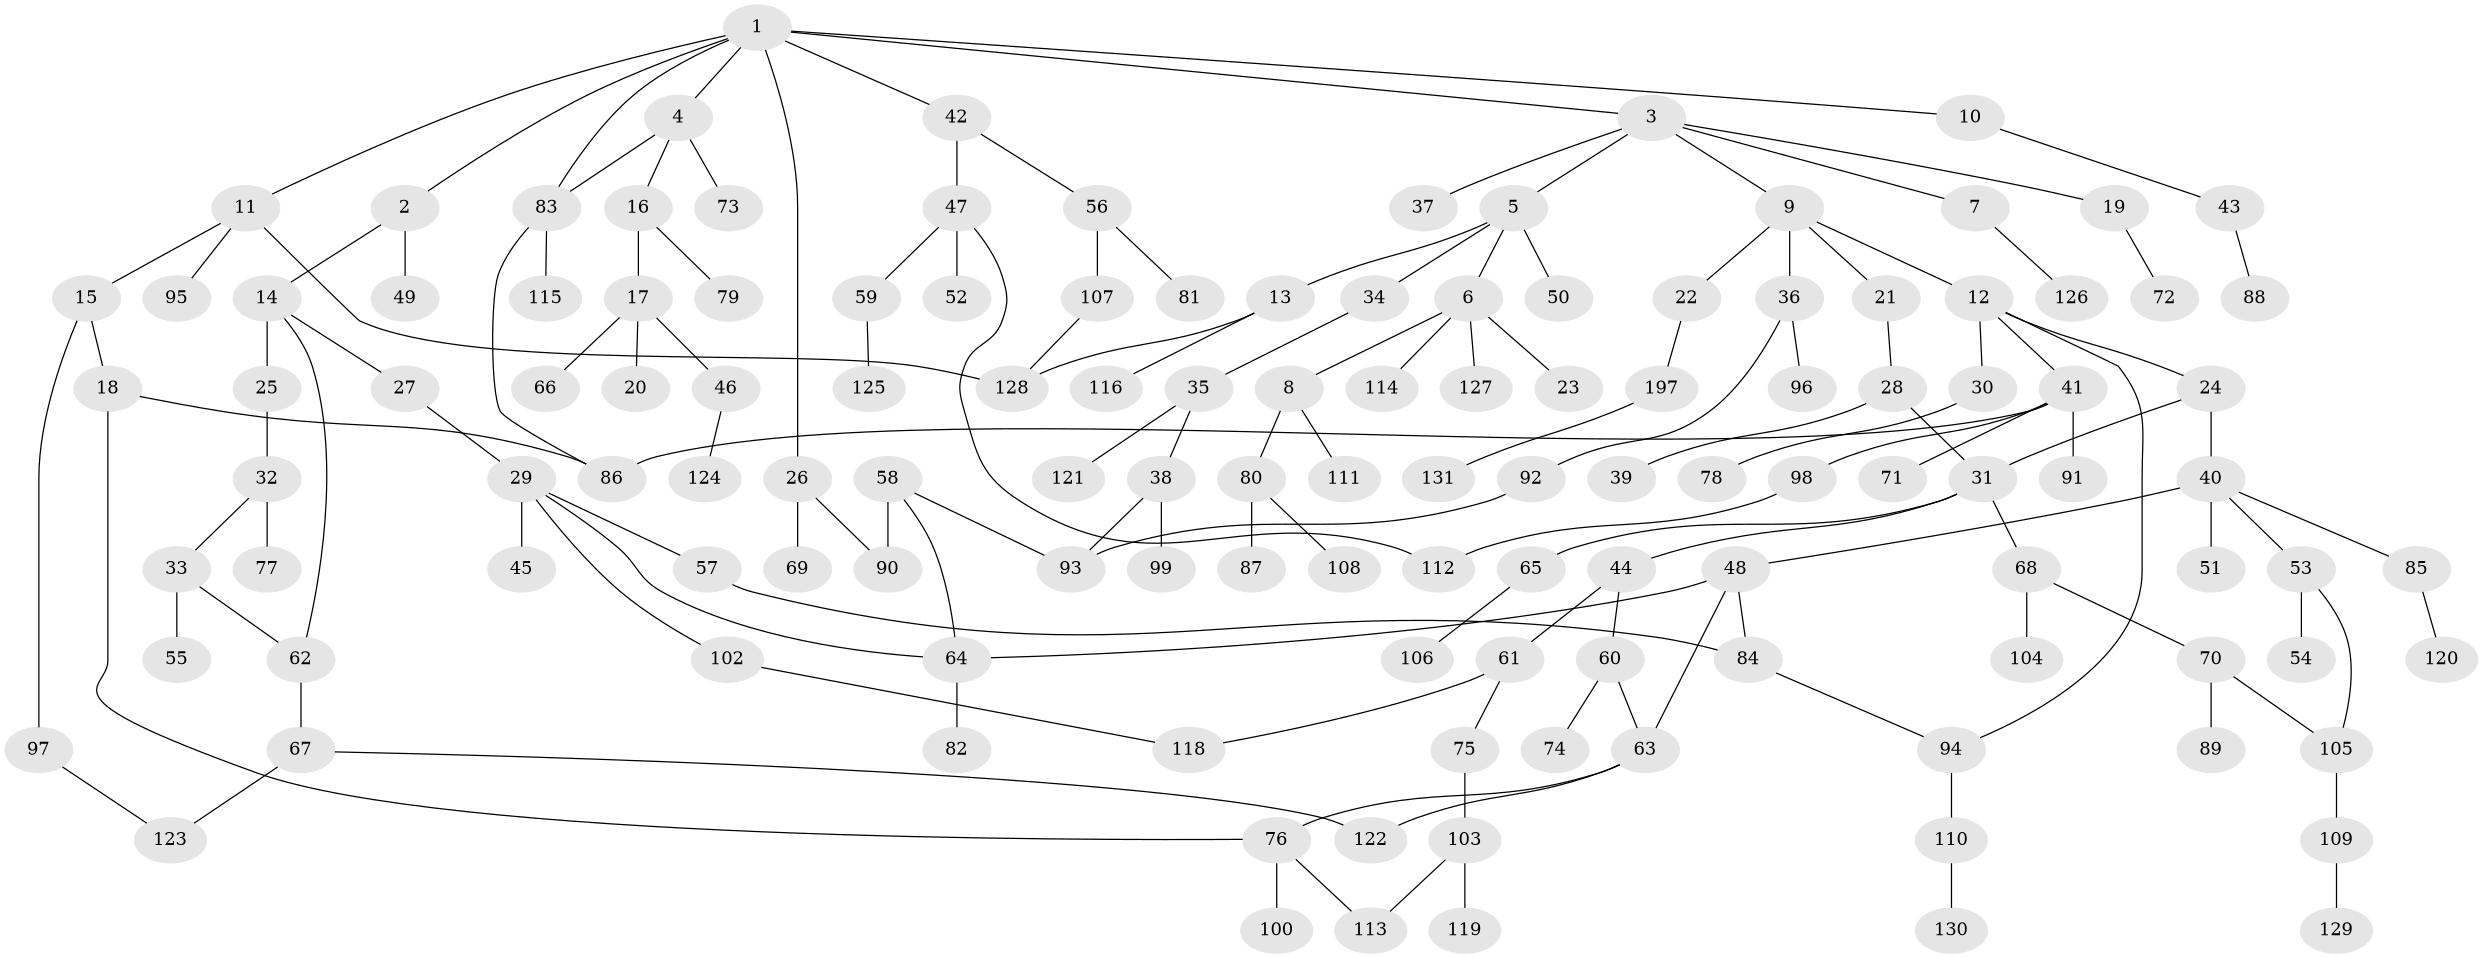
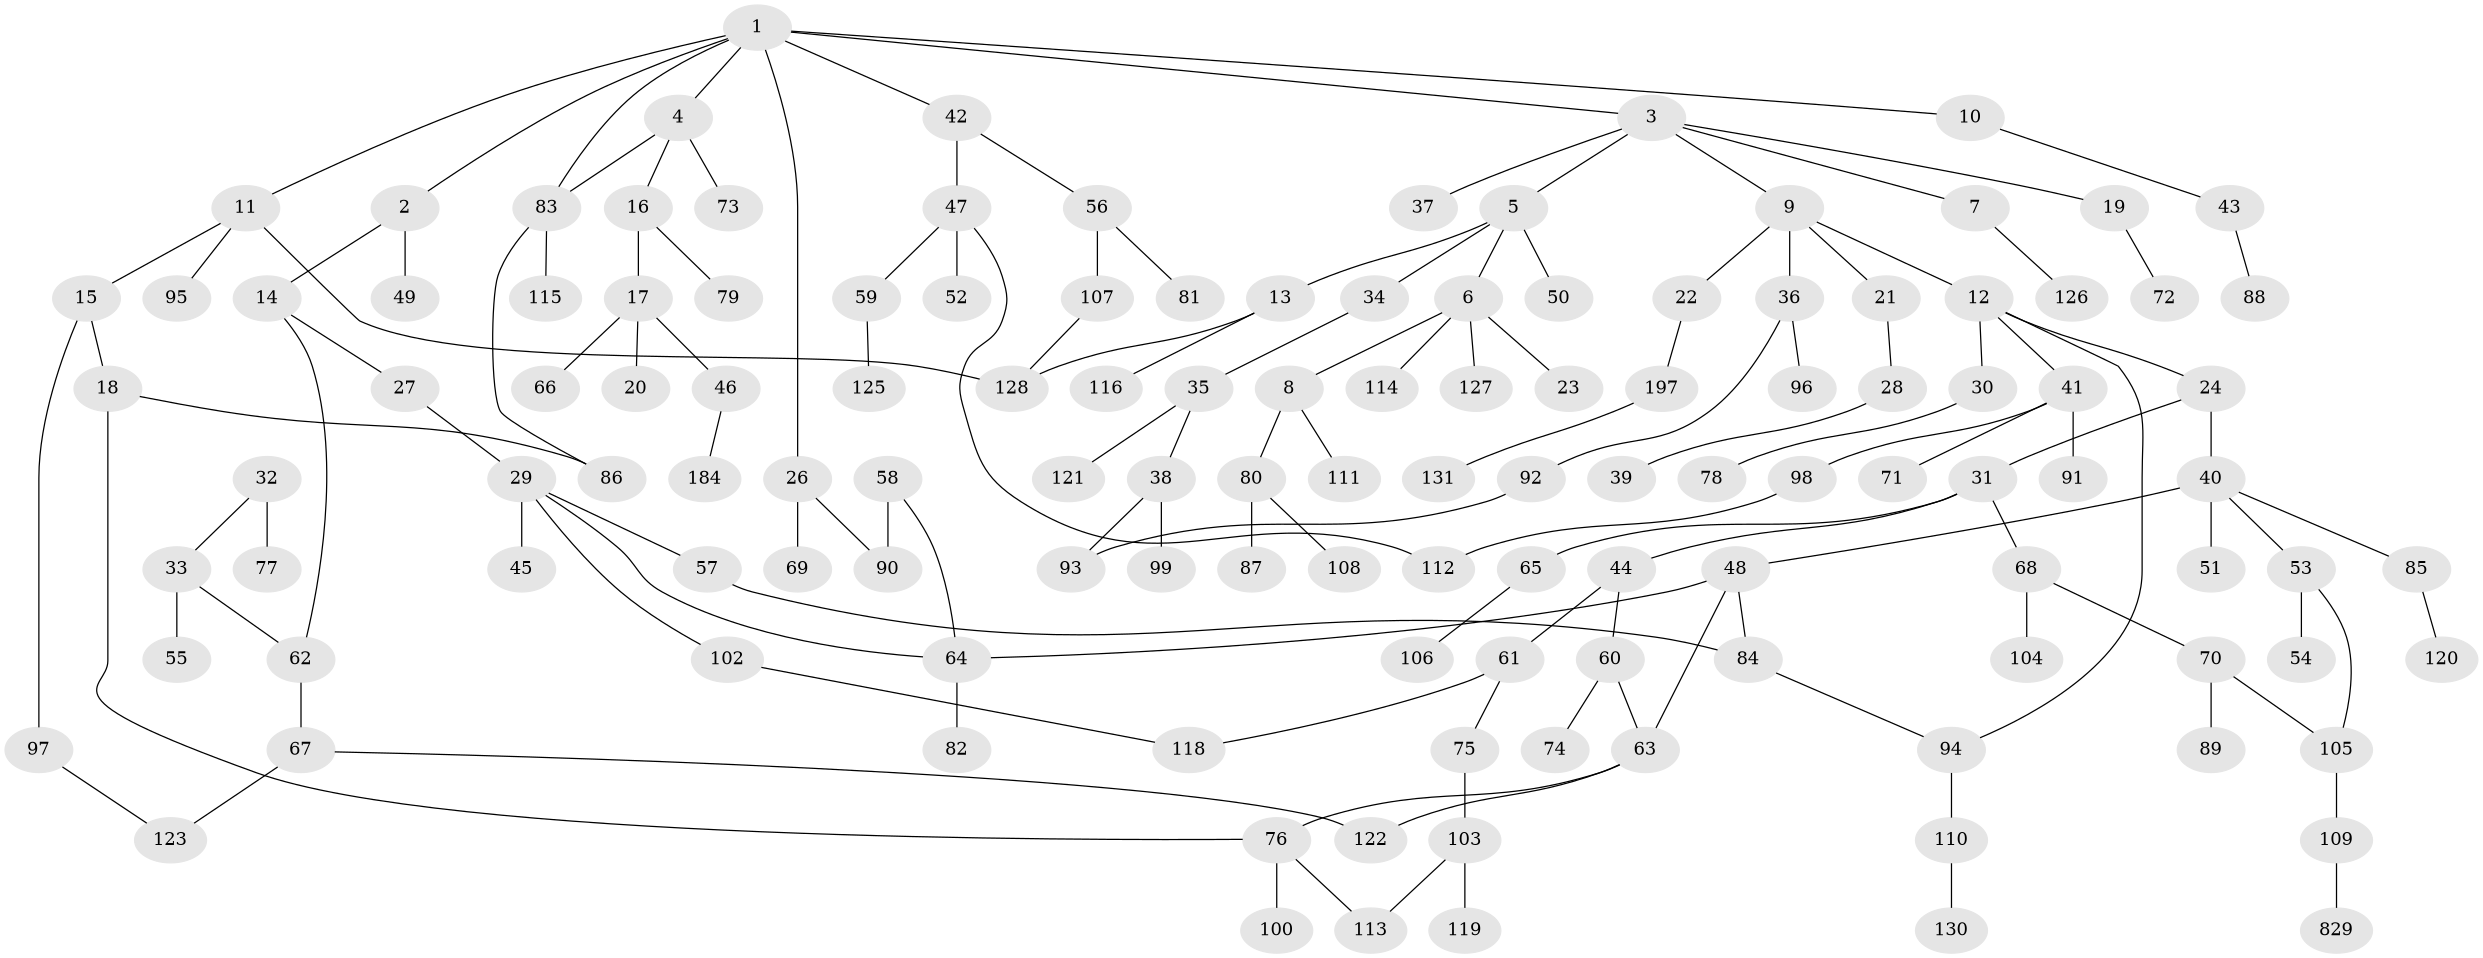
node "25": removed
edge "41" -- "86": removed
edge "28" -- "31": removed
node "124": label "124" -> "184"
edge "58" -- "93": removed
node "129": label "129" -> "829"
